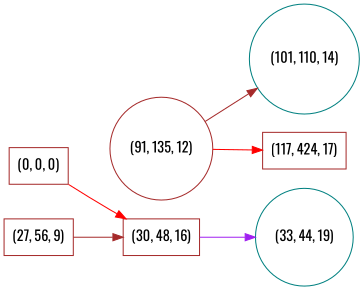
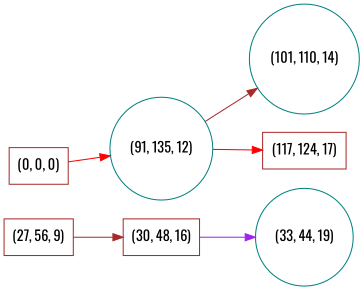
node "(91, 135, 12)": color brown -> teal
node "(117, 424, 17)": label "(117, 424, 17)" -> "(117, 124, 17)"
edge "(0, 0, 0)" -> "(30, 48, 16)": now "(0, 0, 0)" -> "(91, 135, 12)"
